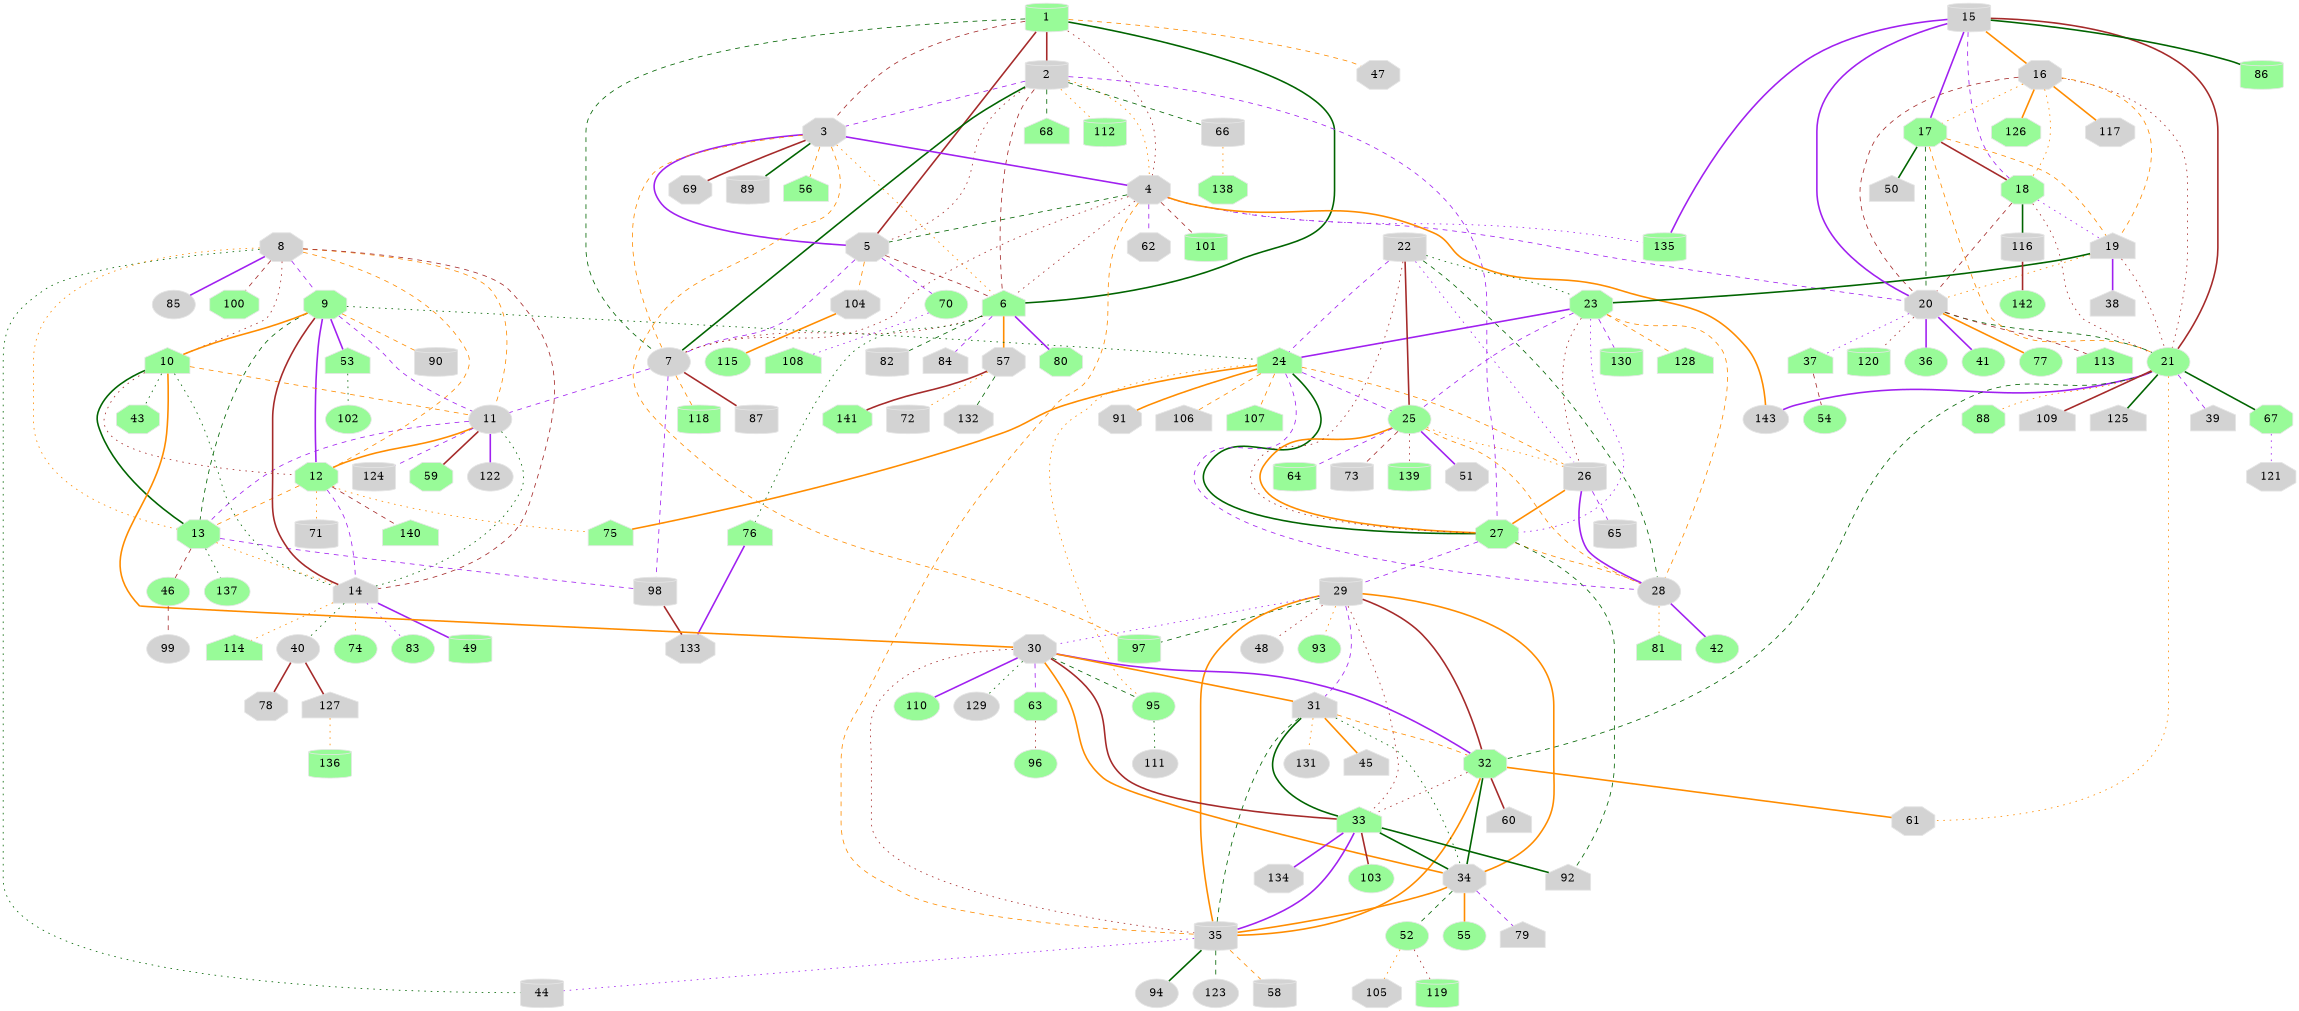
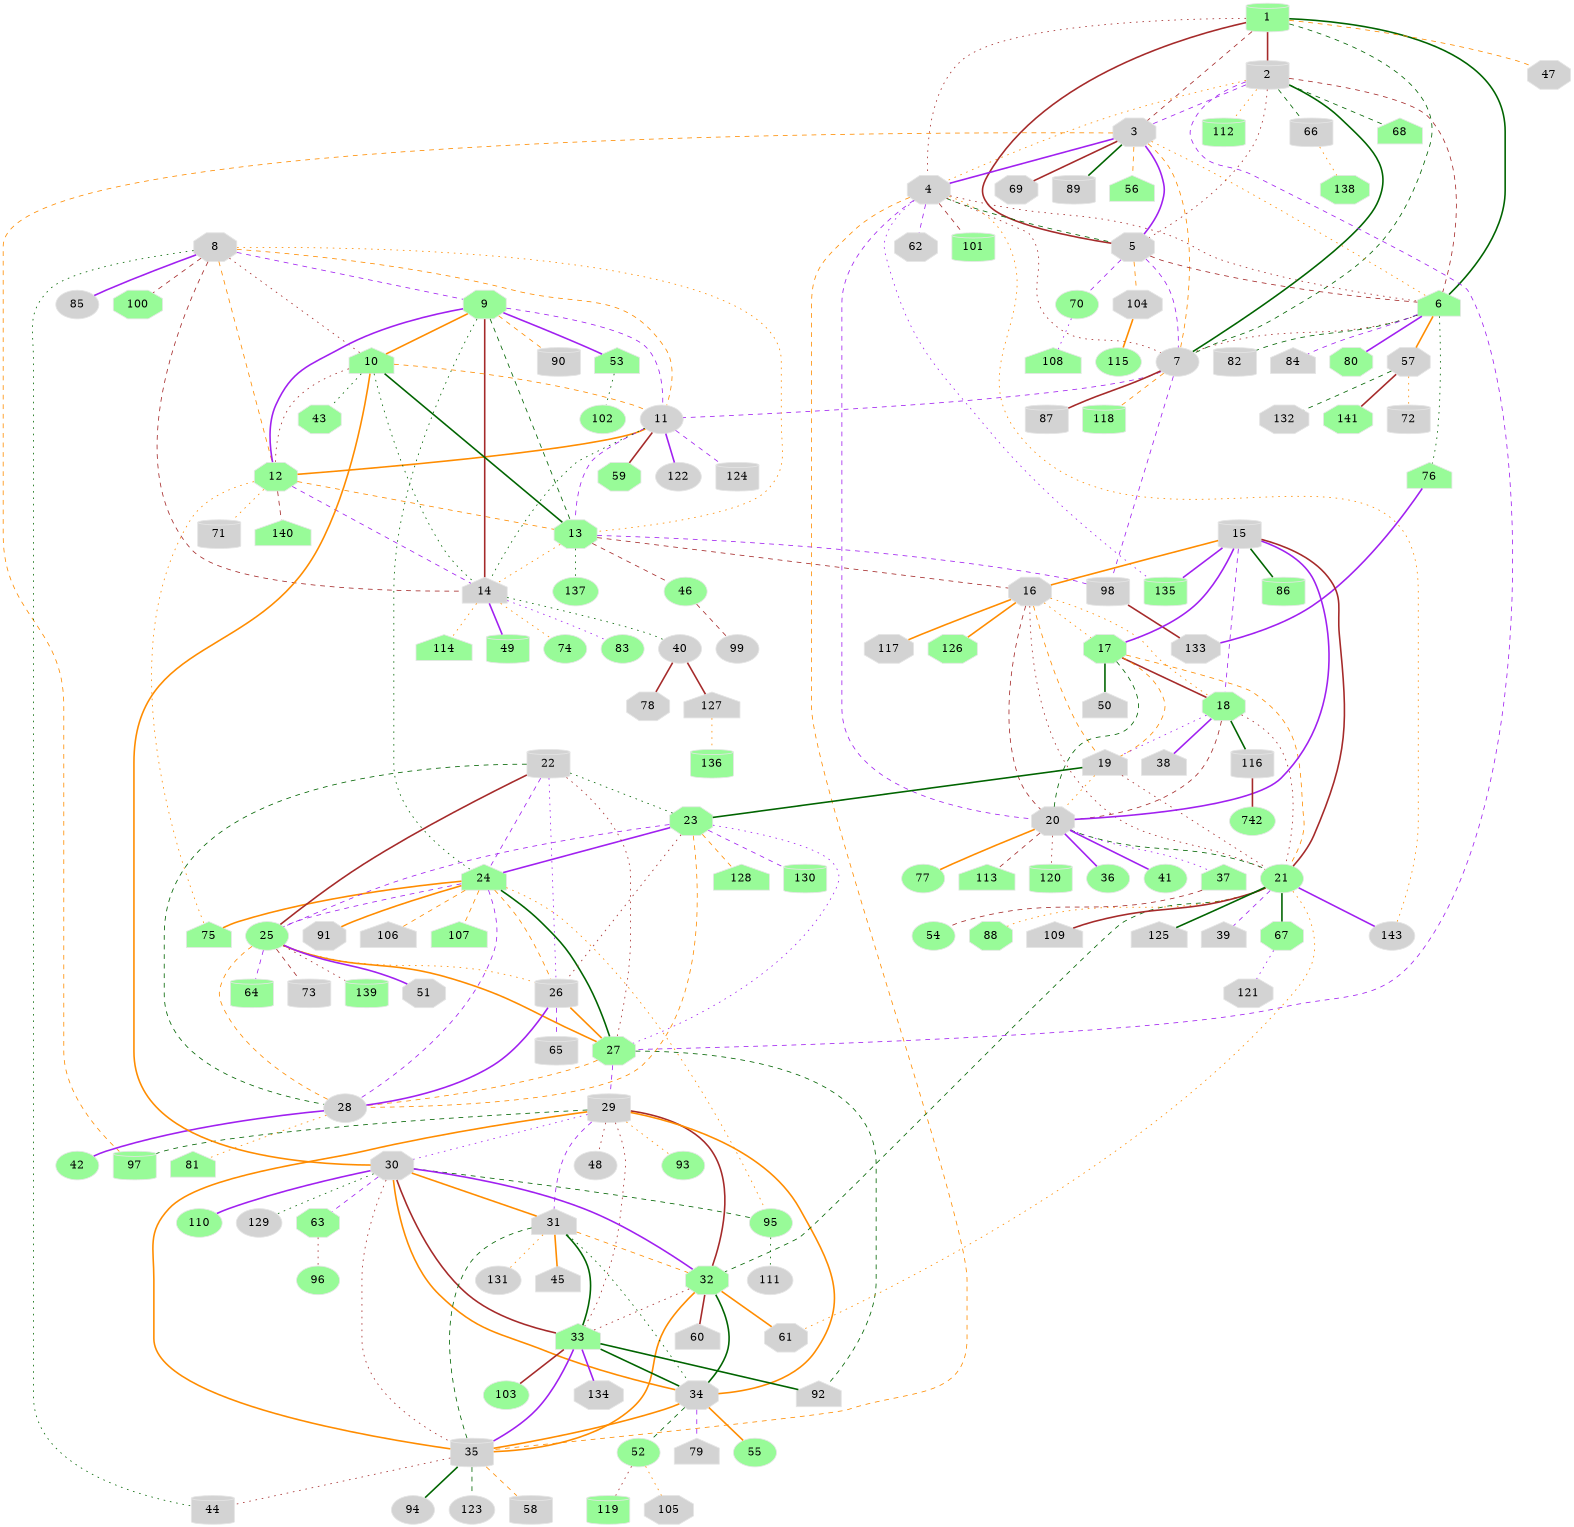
edge "4" -- "143": style bold -> dotted
edge "19" -- "38": now "18" -- "38"
node "142": label "142" -> "742"
edge "13" -- "16": added
edge "35" -- "44": color purple -> brown
